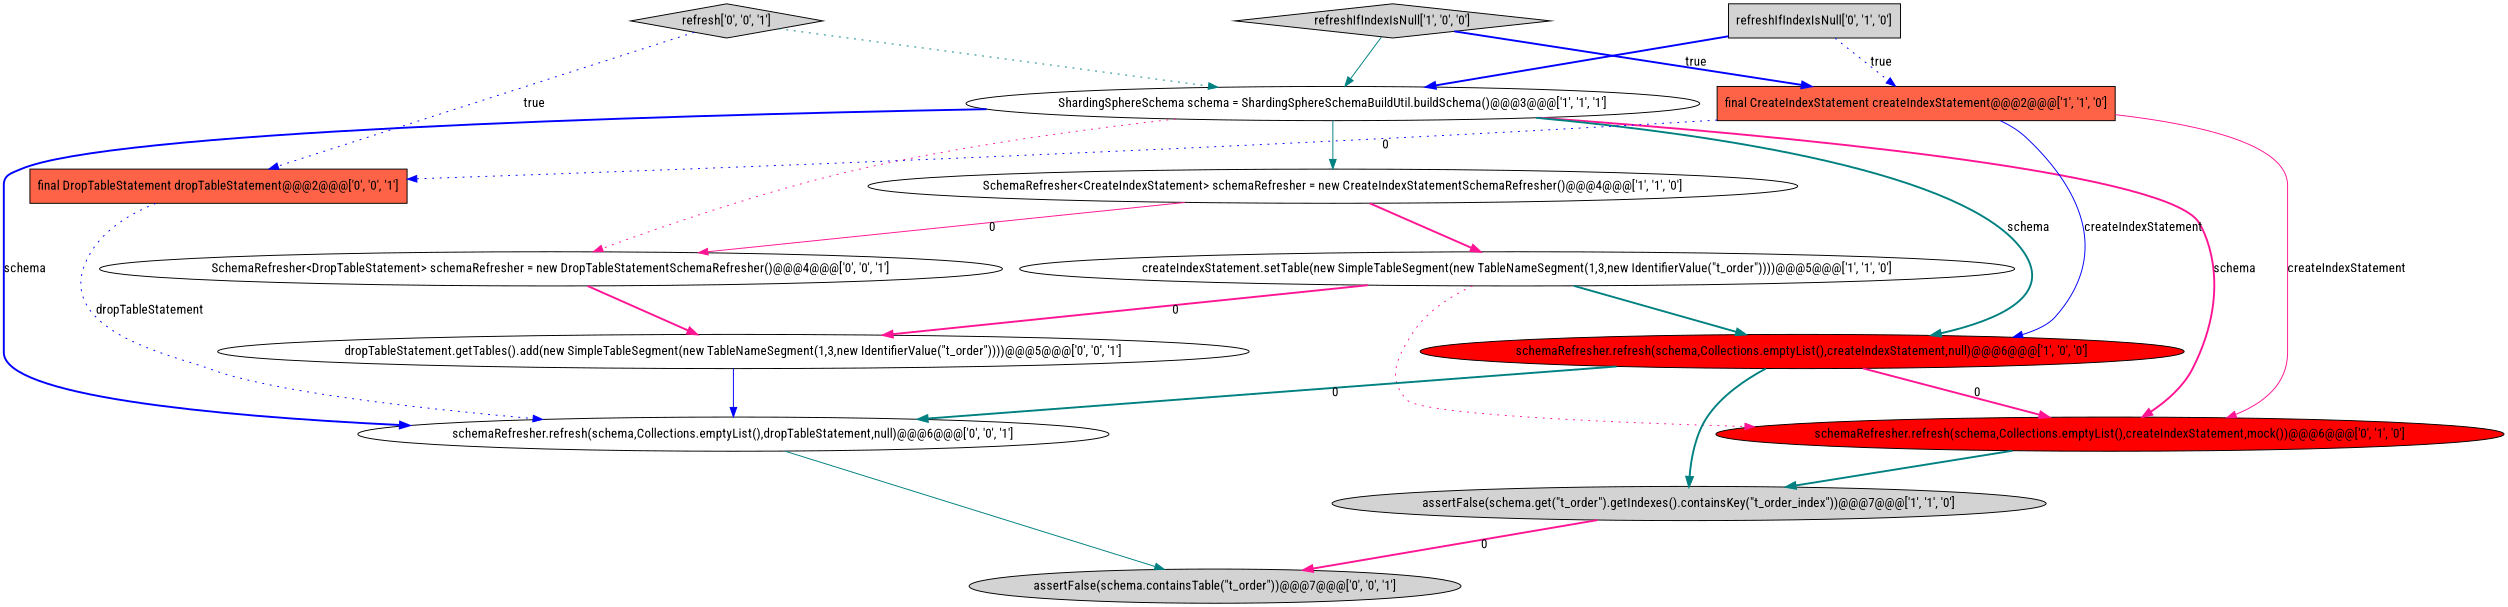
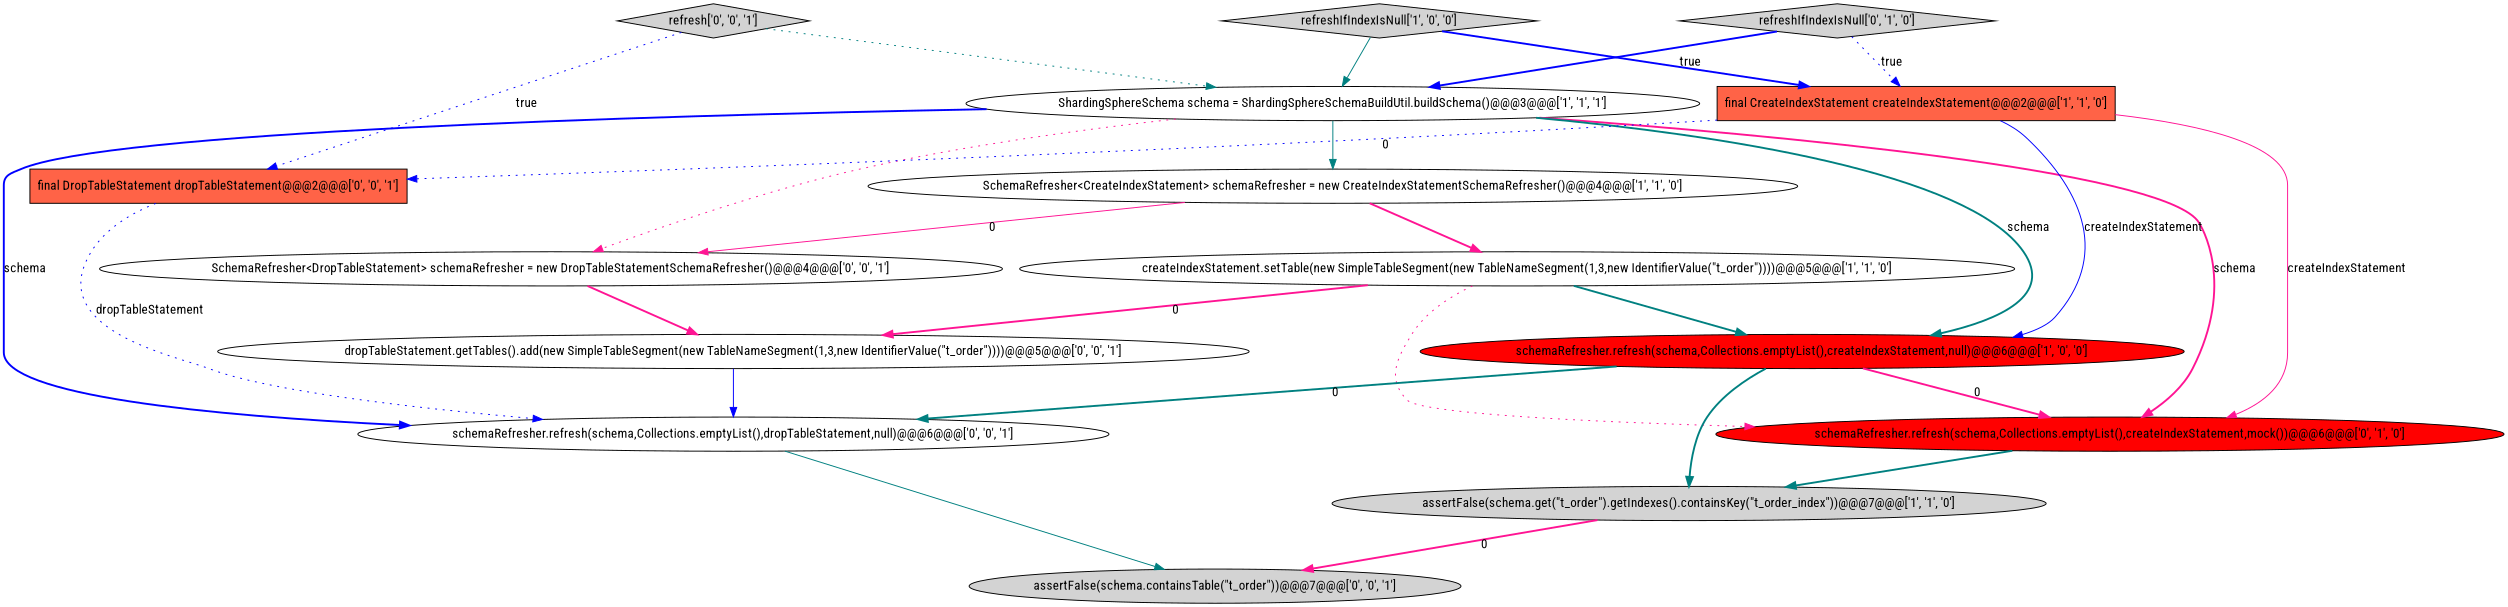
node "refreshIfIndexIsNull['0', '1', '0']": shape box -> diamond
